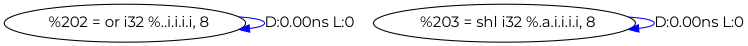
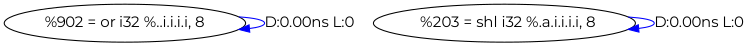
node "%202 = or i32 %..i.i.i.i, 8": label "%202 = or i32 %..i.i.i.i, 8" -> "%902 = or i32 %..i.i.i.i, 8"
